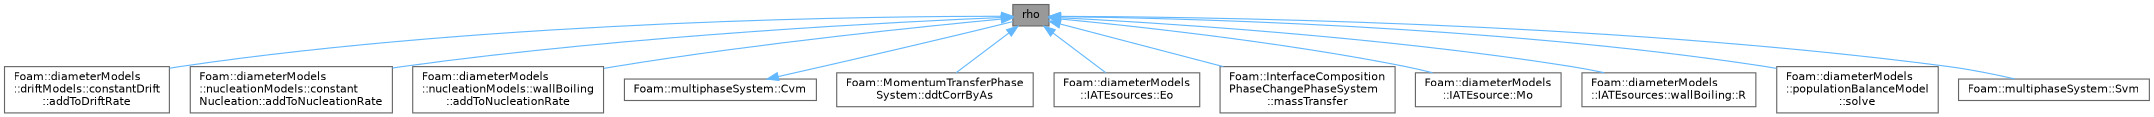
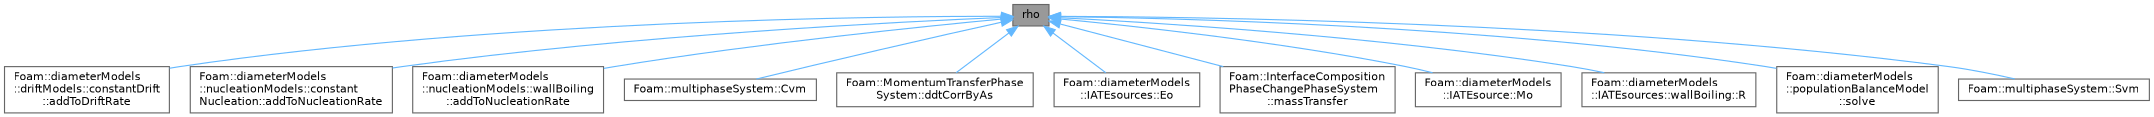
edge "rho" -> "Foam::multiphaseSystem::Cvm": reversed
